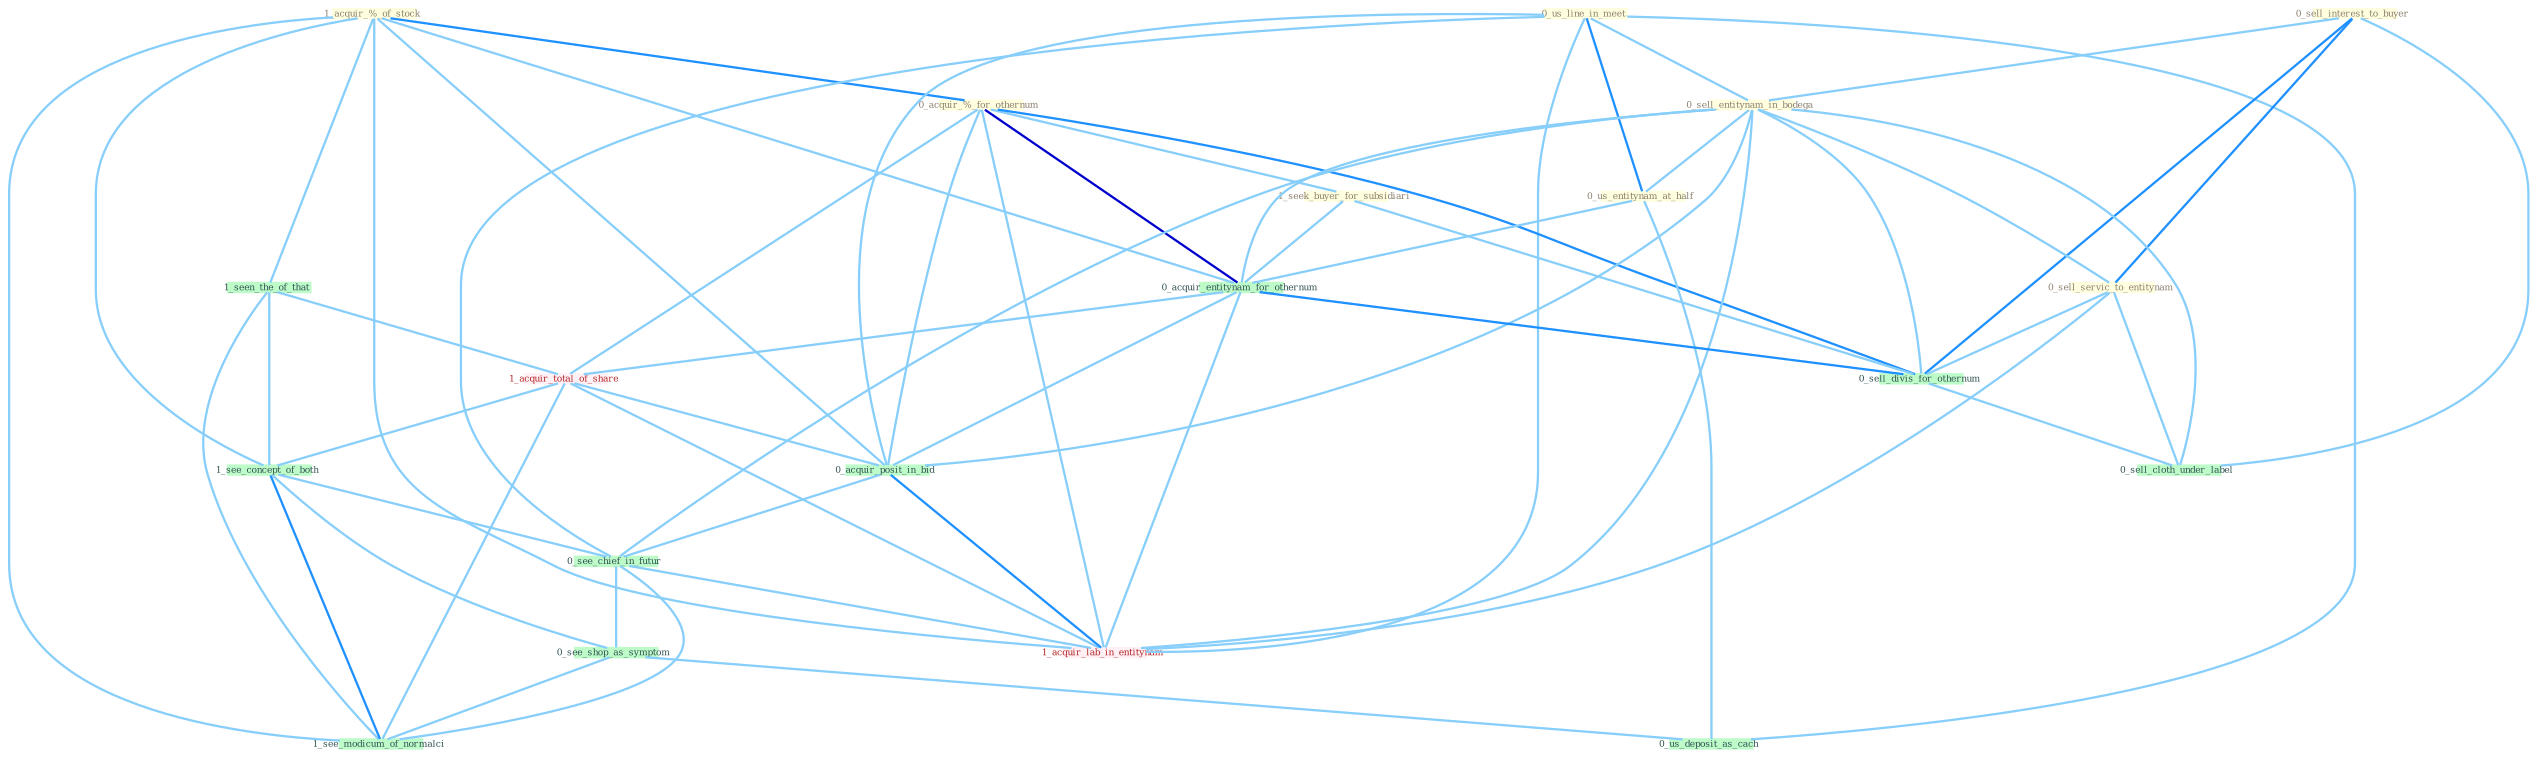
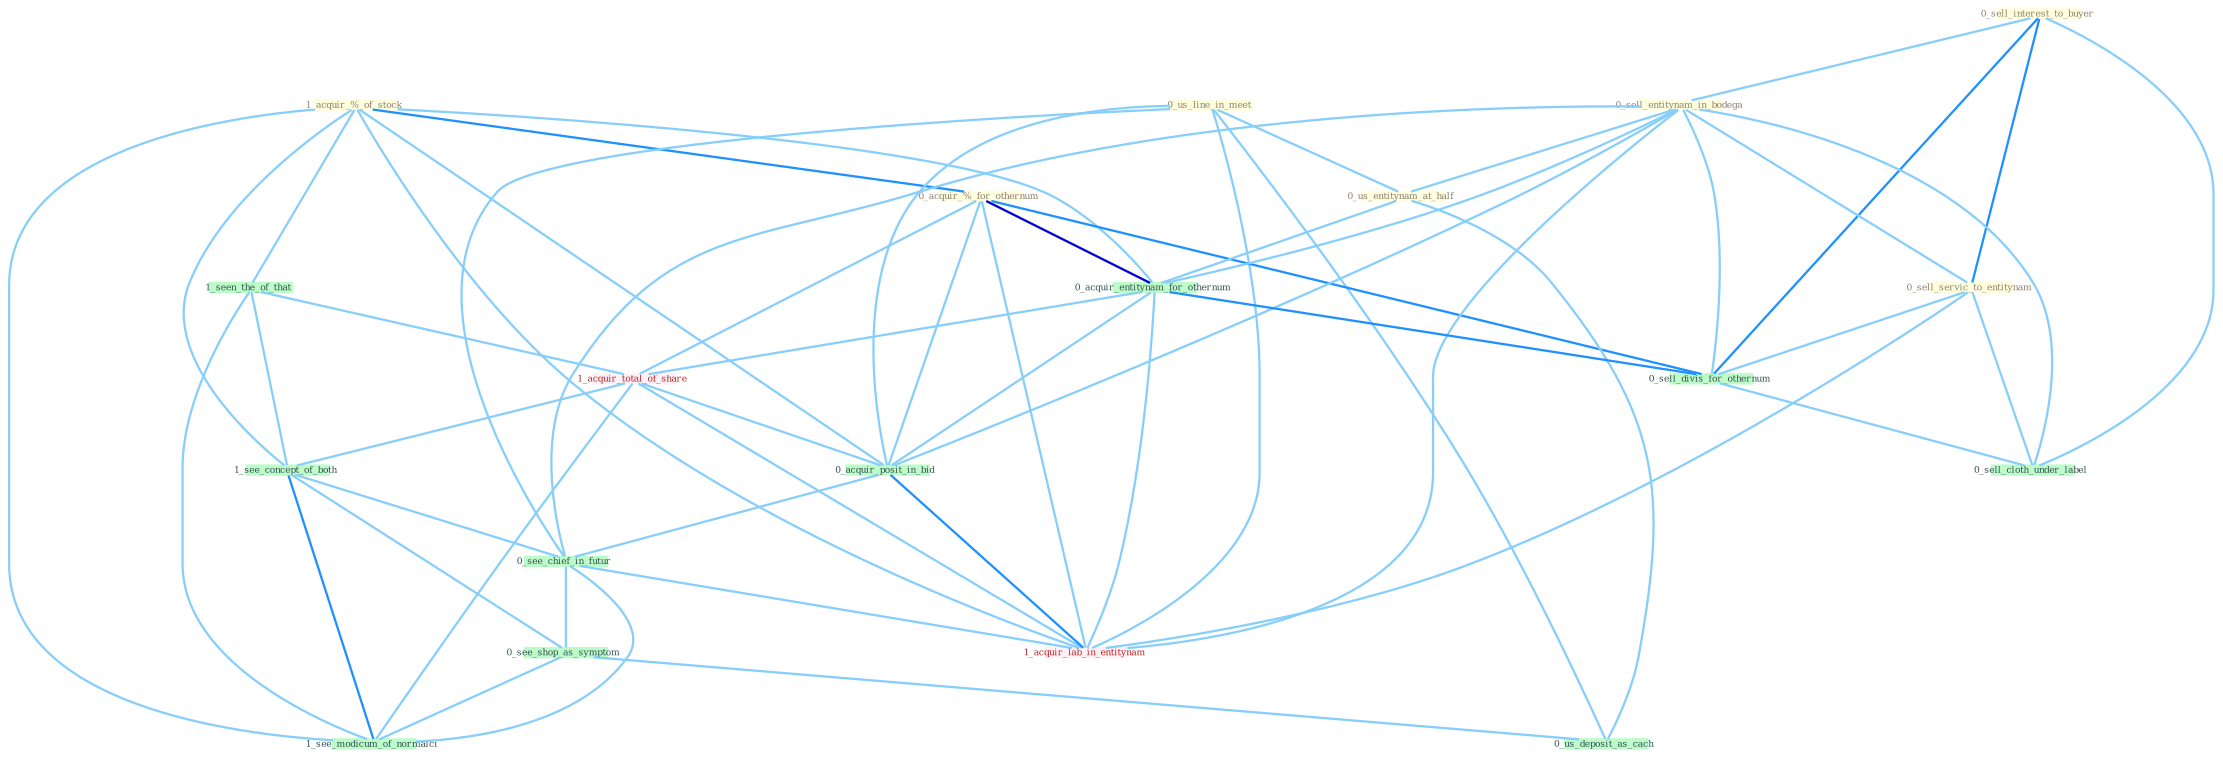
edge "0_us_line_in_meet" -- "0_sell_entitynam_in_bodega": removed
edge "0_us_line_in_meet" -- "0_us_entitynam_at_half": color #1e90ff -> #87cefa
node "1_seek_buyer_for_subsidiari": removed
